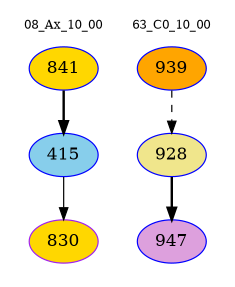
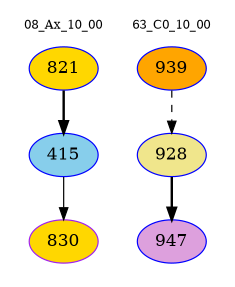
node "841": label "841" -> "821"
